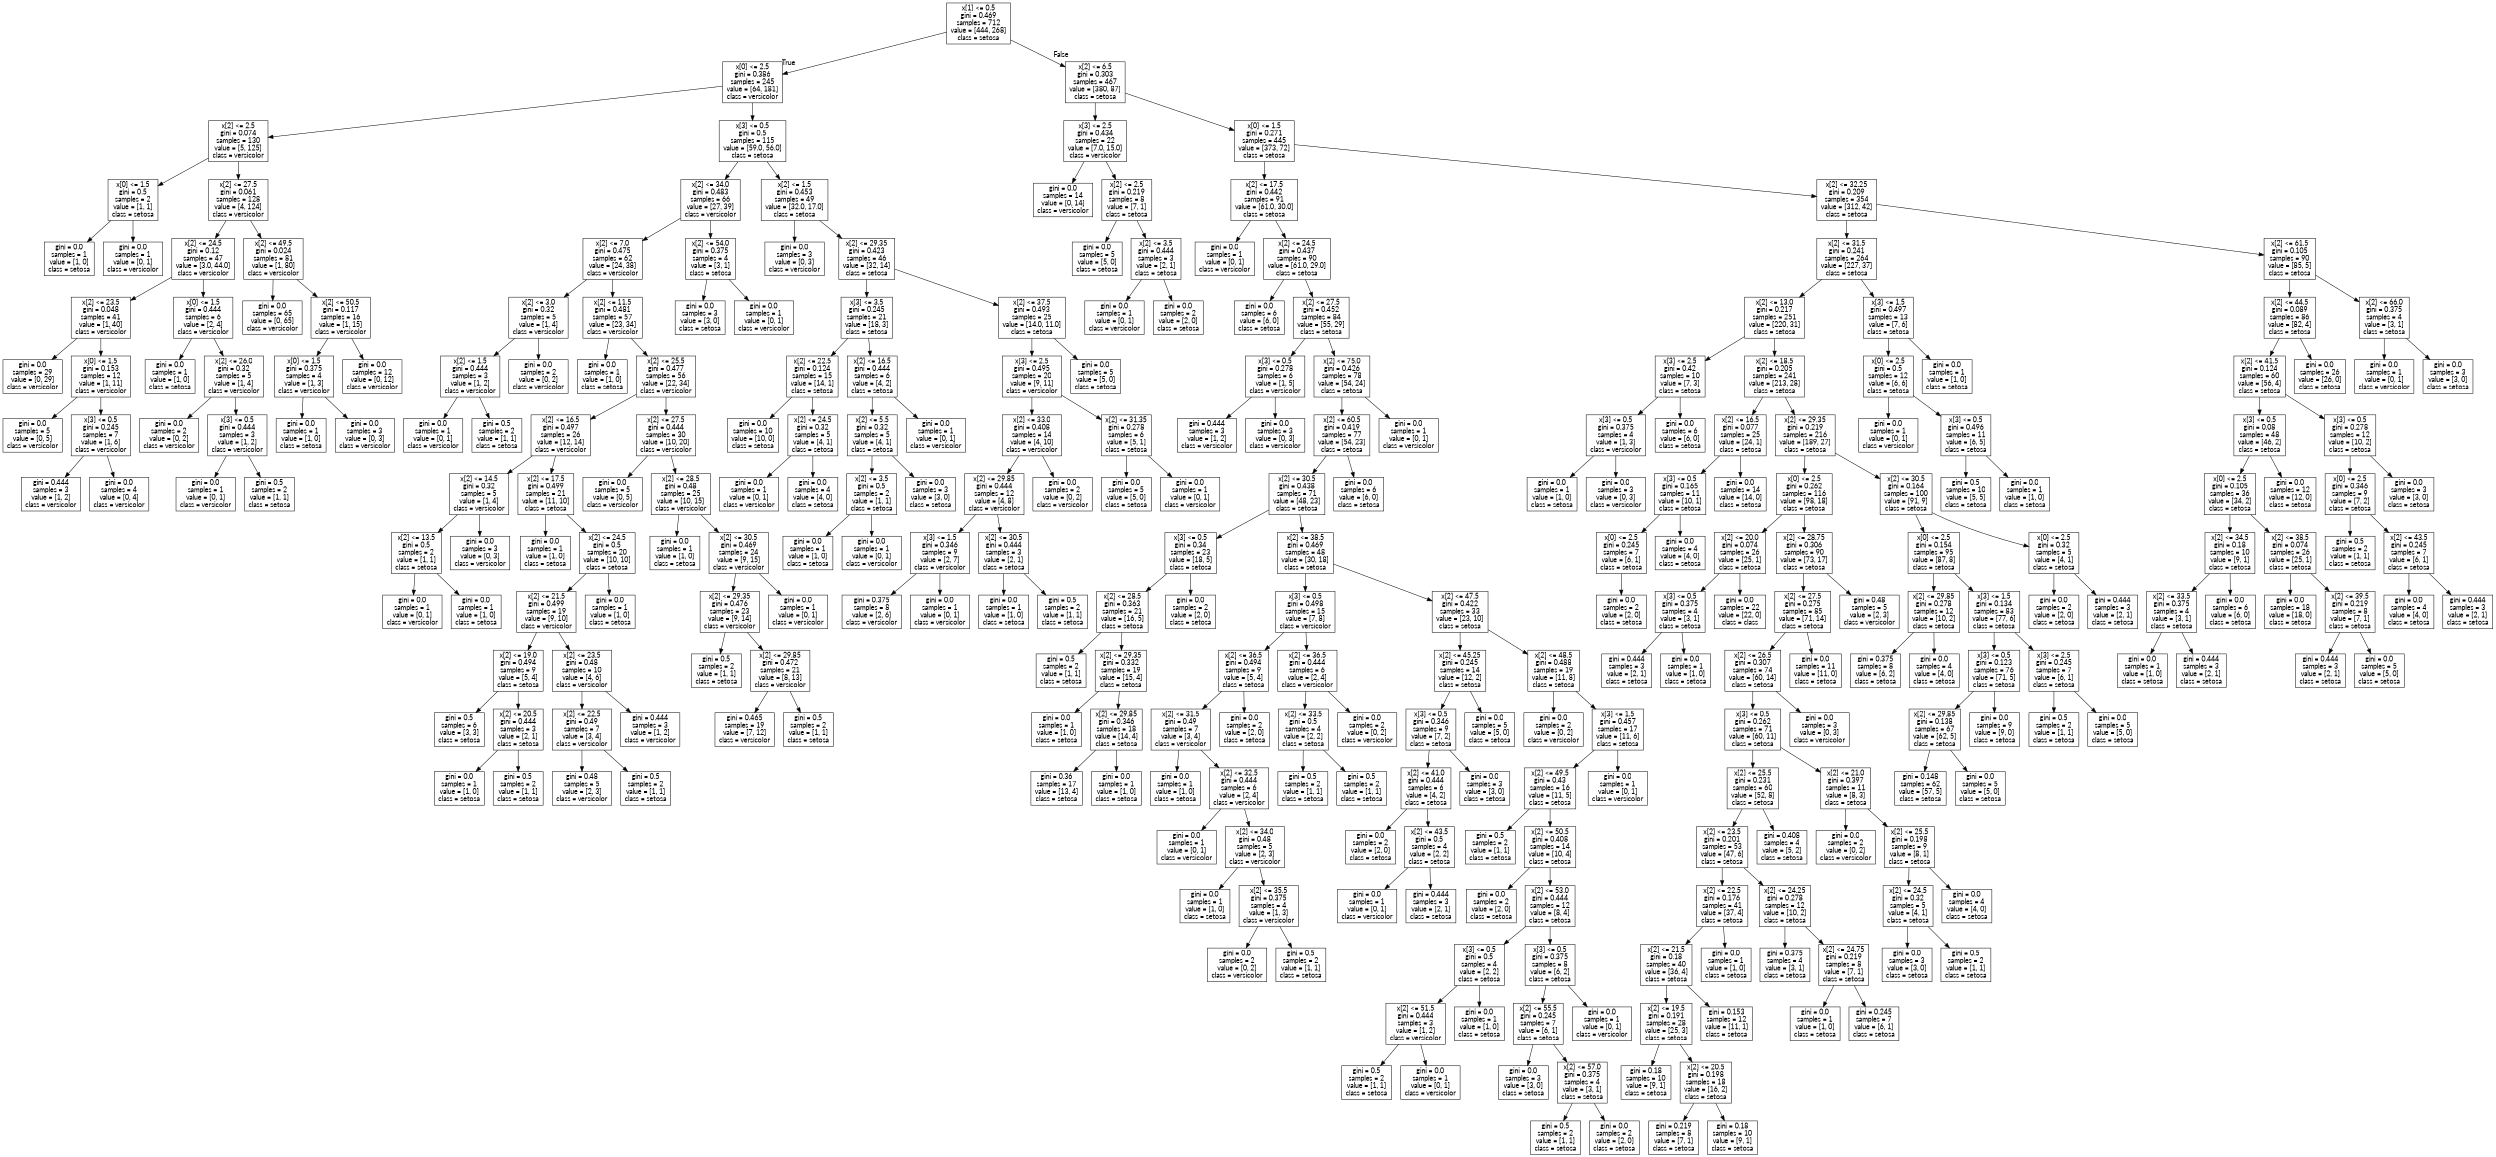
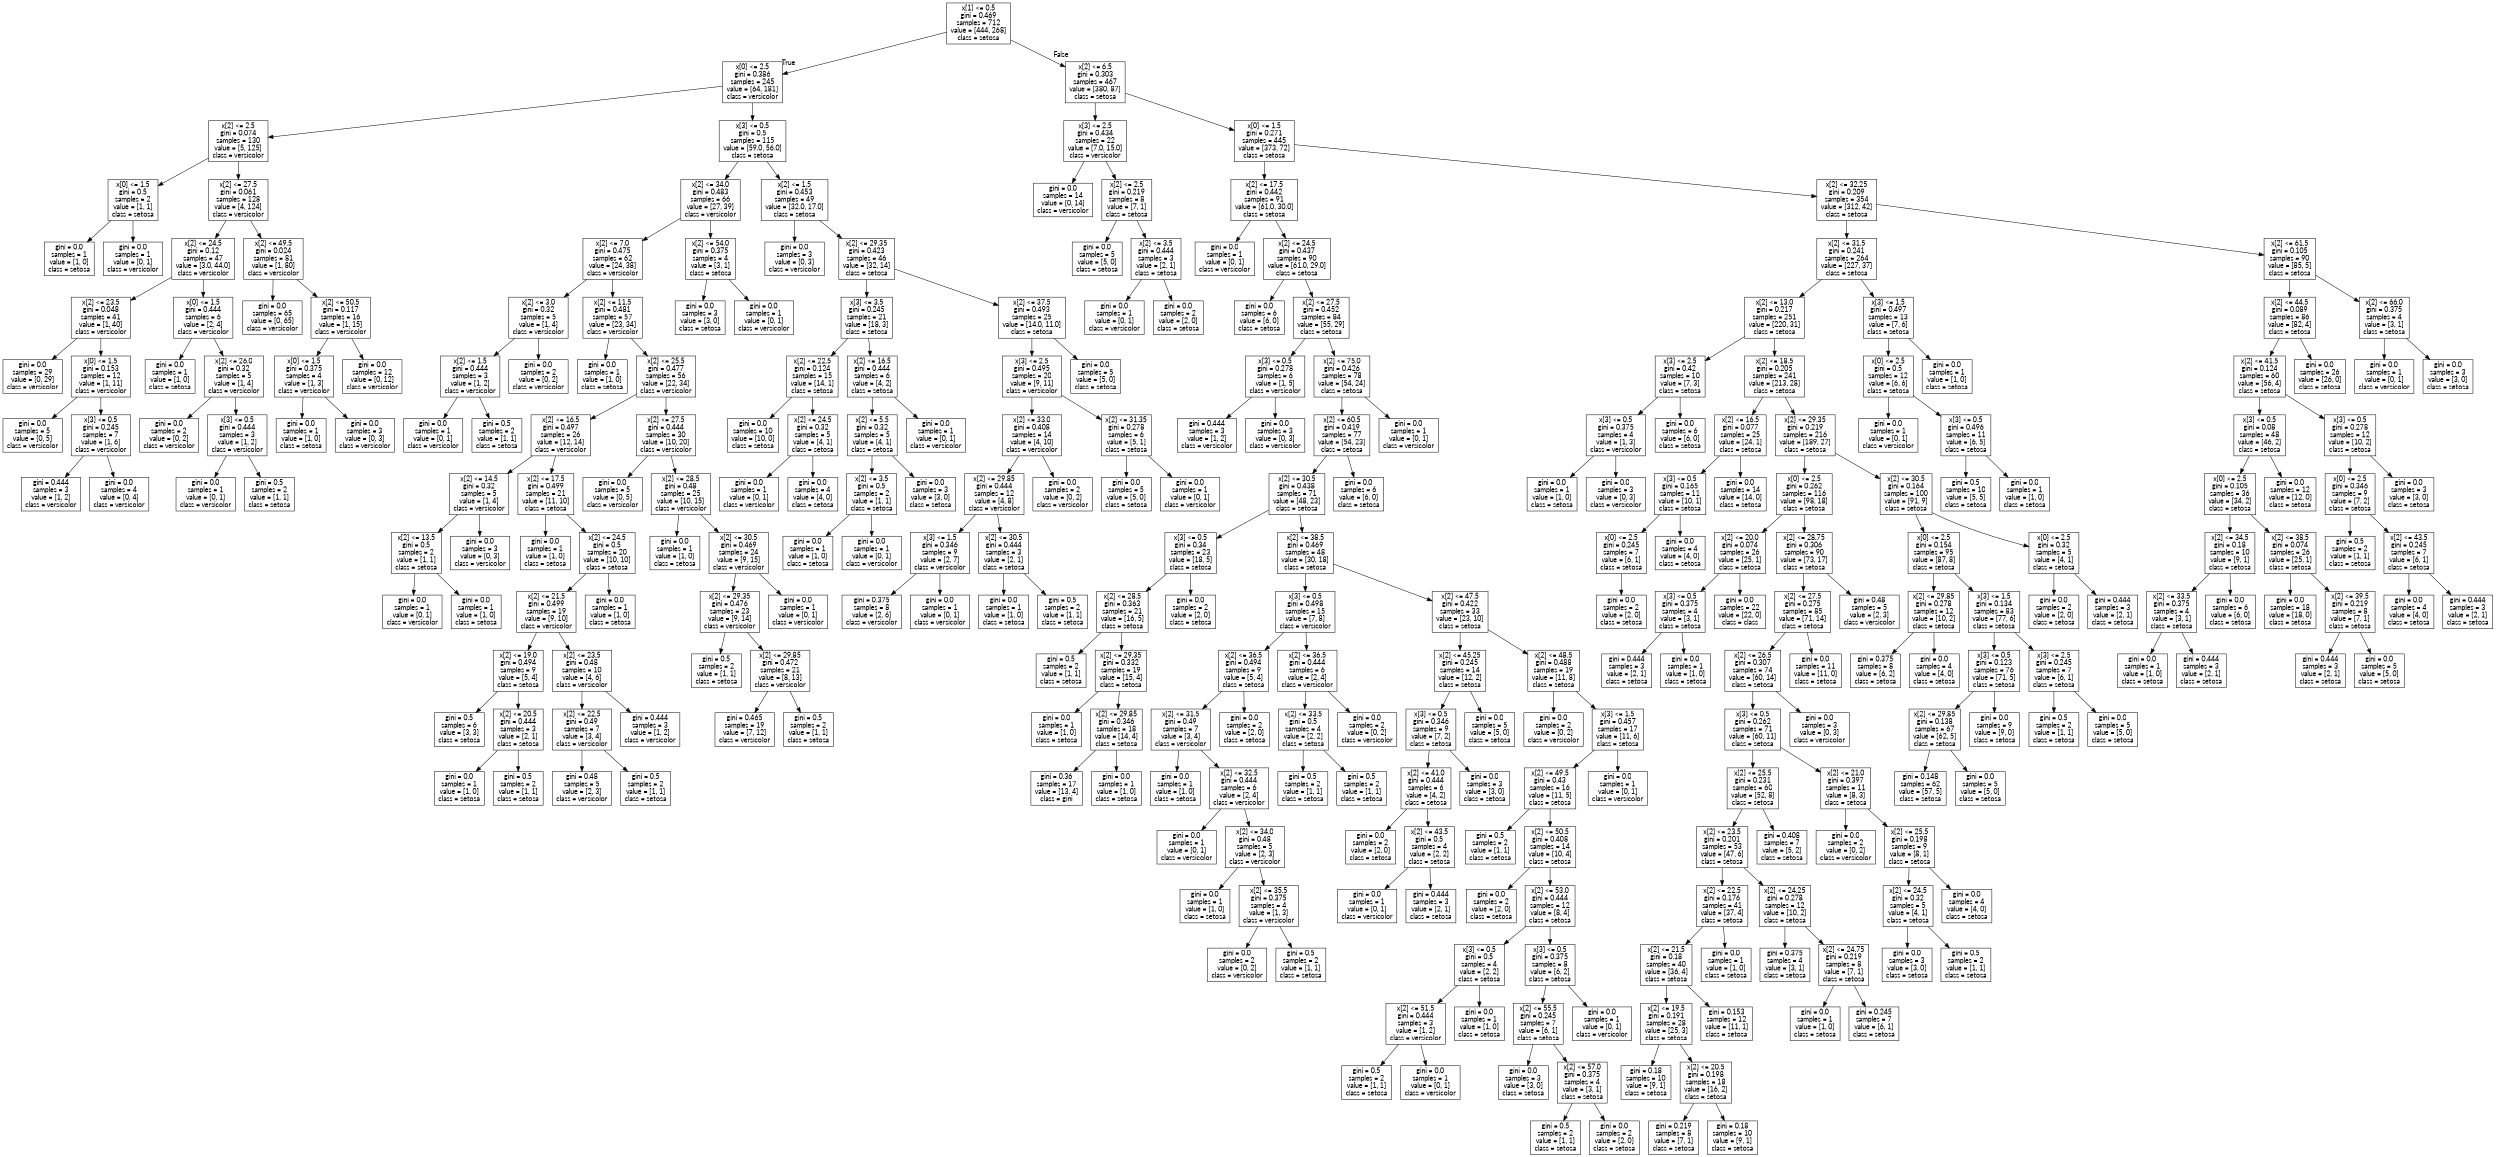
node "gini = 0.36 samples = 17 value = [13, 4] class = setosa": label "gini = 0.36 samples = 17 value = [13, 4] class = setosa" -> "gini = 0.36 samples = 17 value = [13, 4] class = gini"
node "gini = 0.408 samples = 4 value = [5, 2] class = setosa": label "gini = 0.408 samples = 4 value = [5, 2] class = setosa" -> "gini = 0.408 samples = 7 value = [5, 2] class = setosa"
